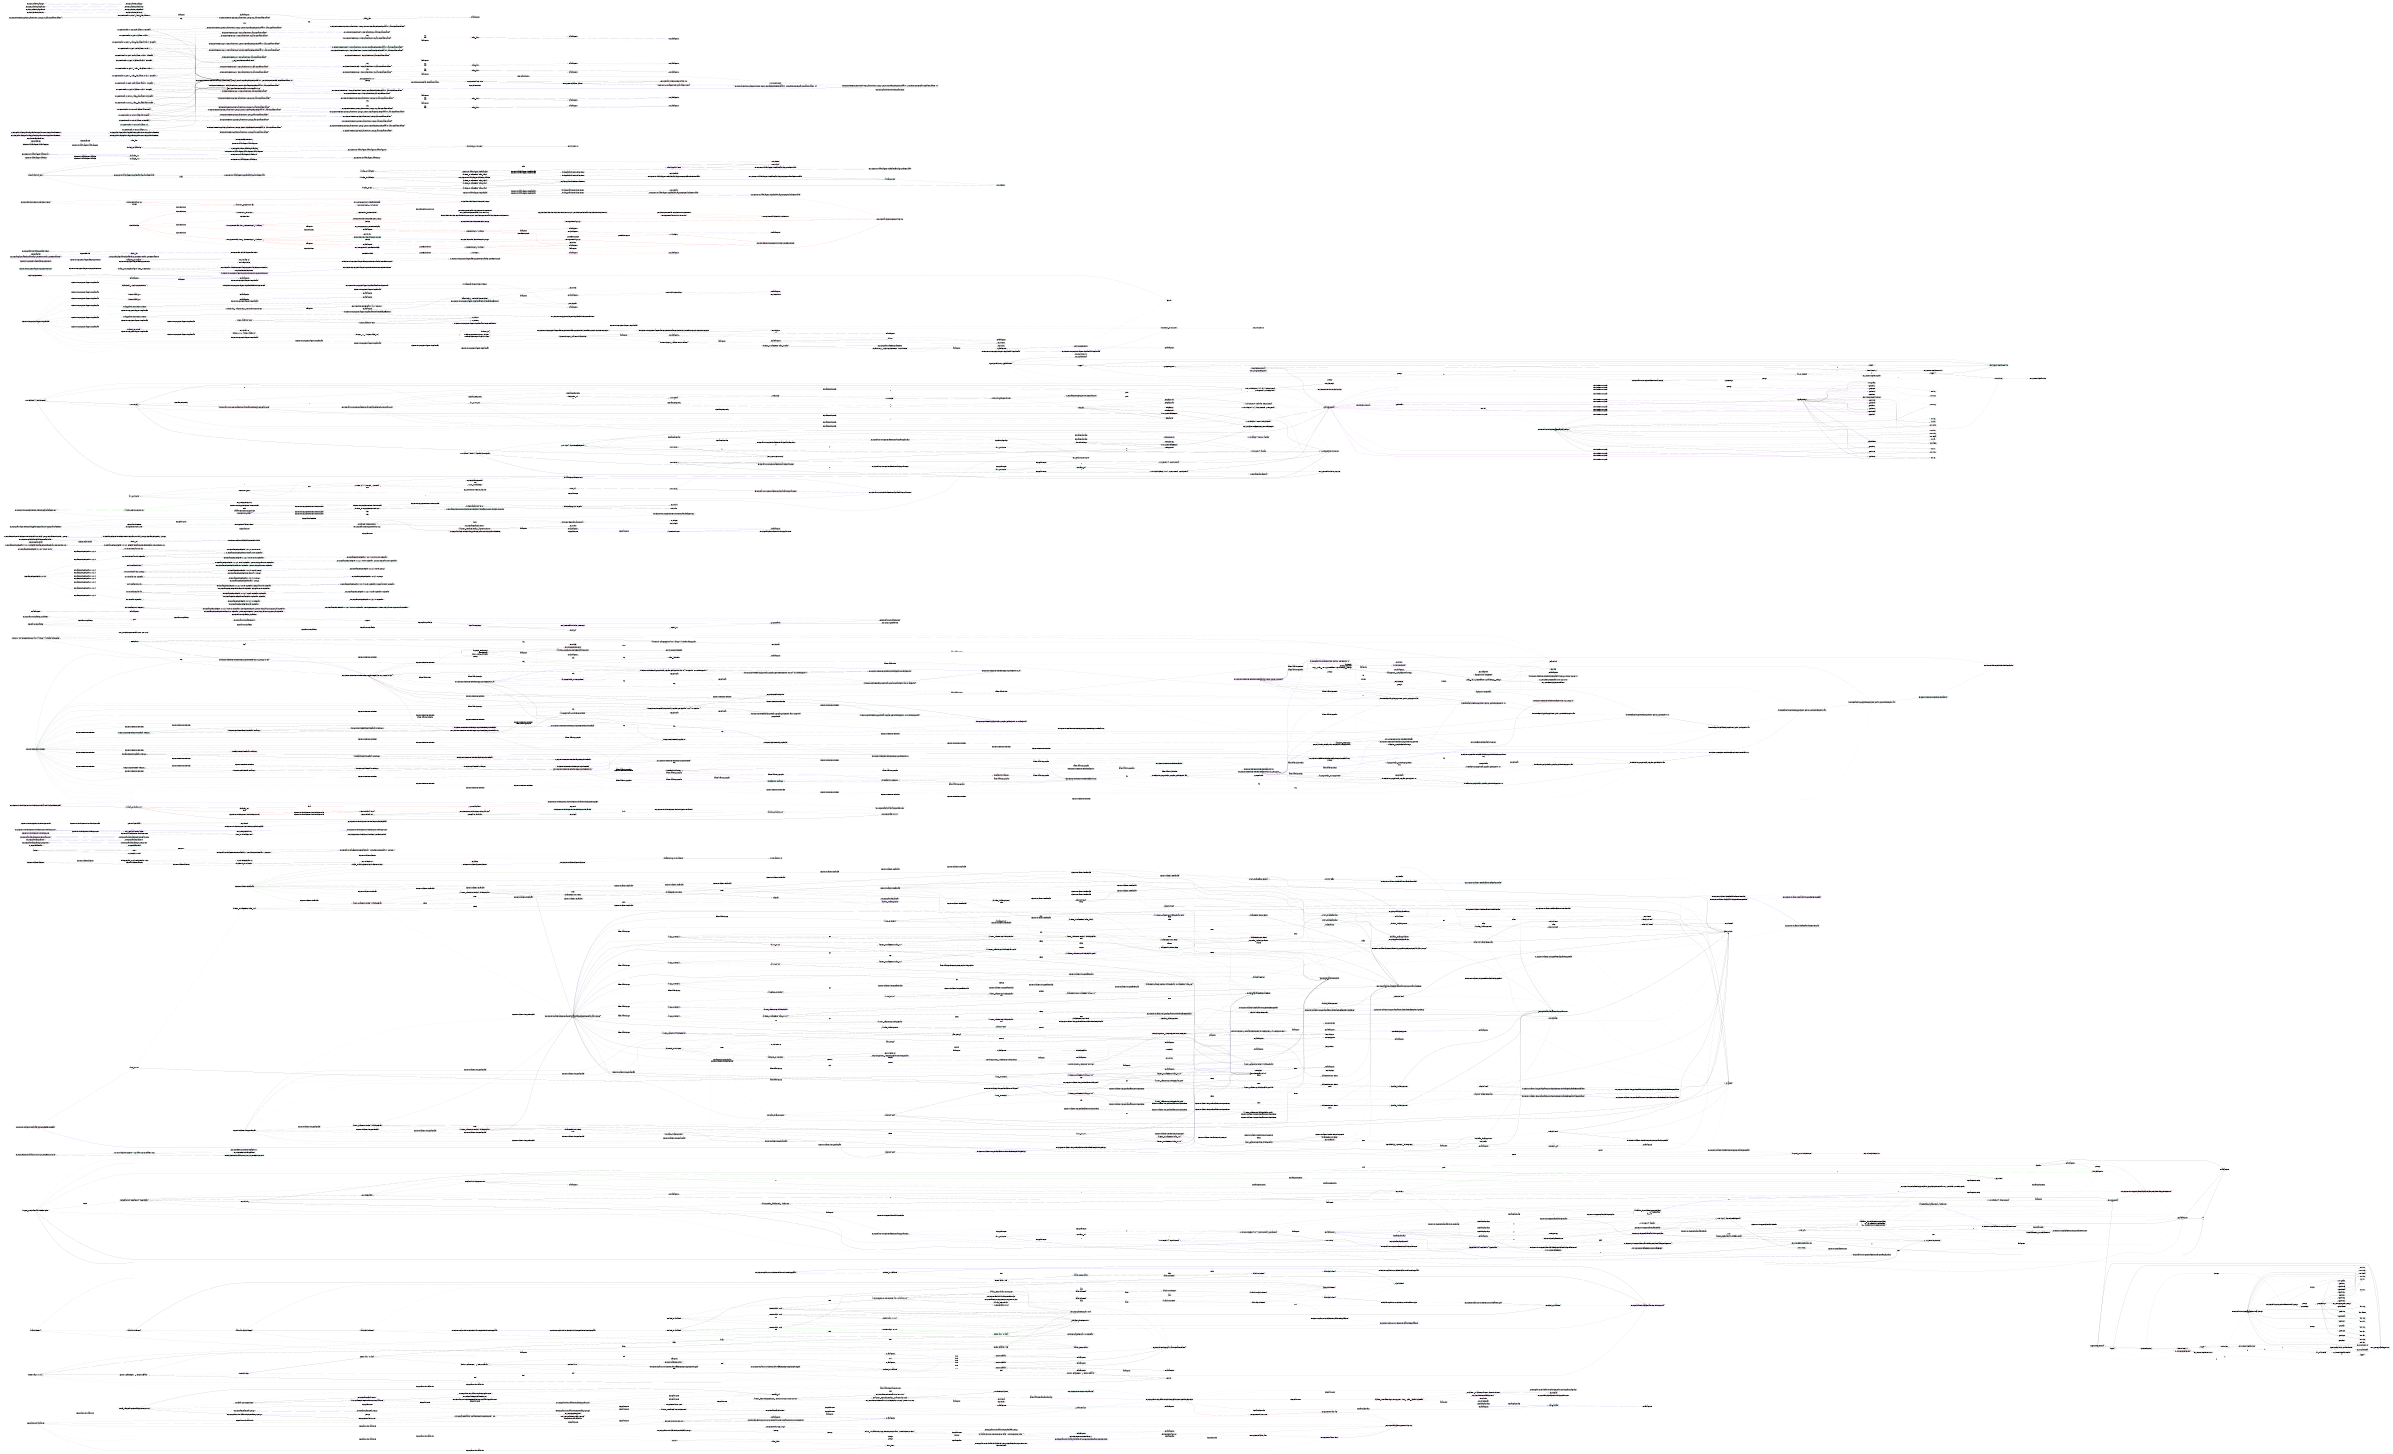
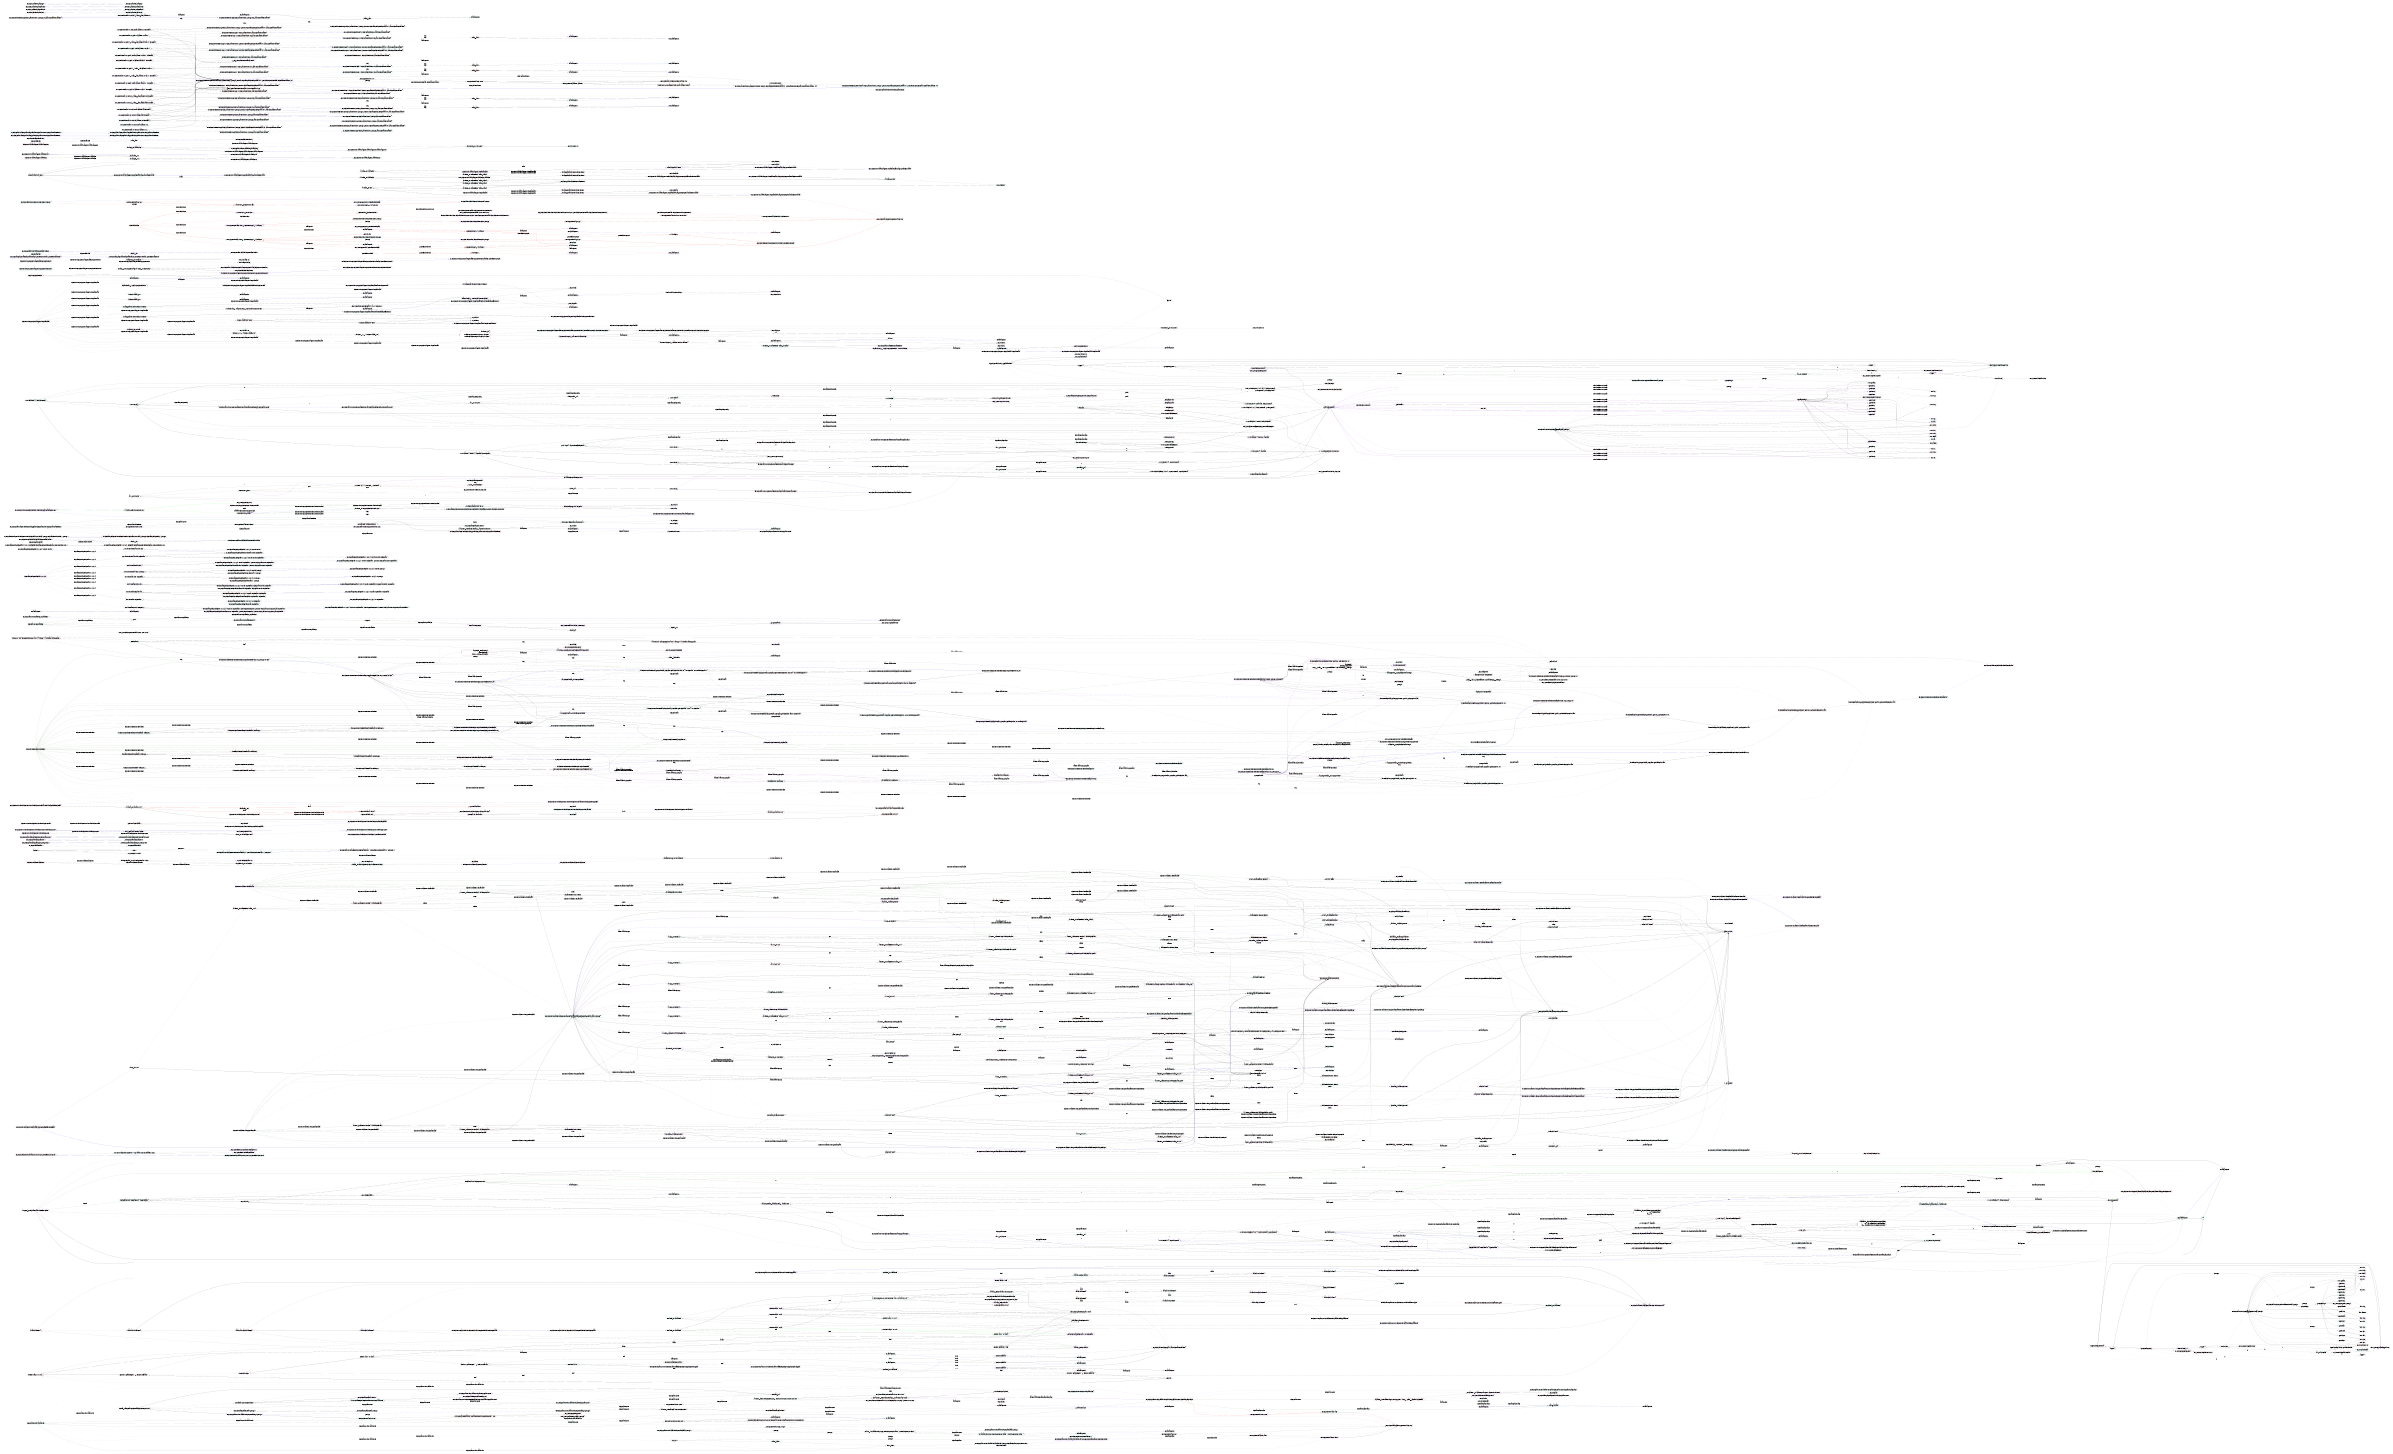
node "Entry System.IO.StringWriter.Write(string)": added
edge "return this.InternalToMethod(method);" -> "Ninject.Planning.Bindings.BindingBuilder<T1, T2, T3, T4>": reversed
node "Entry WriteLine.Reflection.MethodBase.GetParameters()": label "Entry WriteLine.Reflection.MethodBase.GetParameters()" -> "Entry System.Reflection.MethodBase.GetParameters()"
